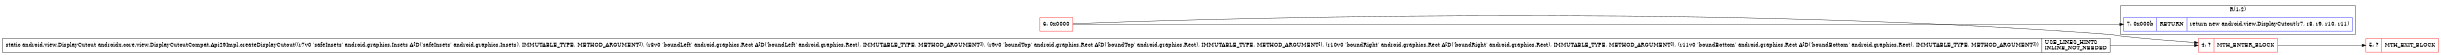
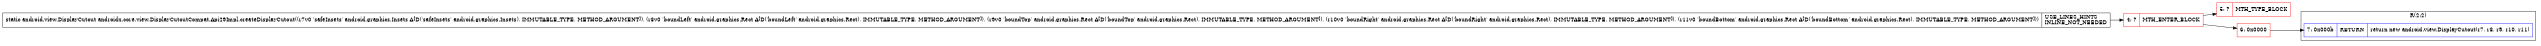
cluster "R(1:2)": label "R(1:2)" -> "R(2:2)"
edge "6: 0x0000" -> "4: ?": reversed
node "5: ?": text "MTH_EXIT_BLOCK" -> "MTH_TYPE_BLOCK"
